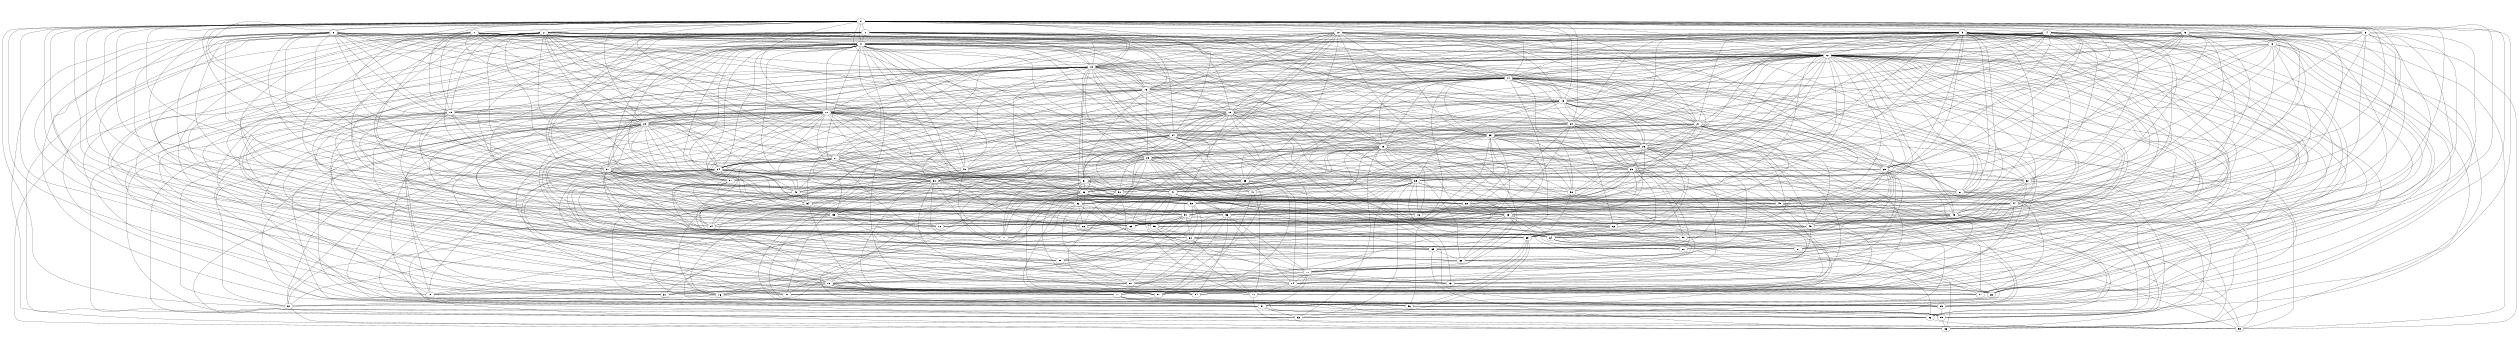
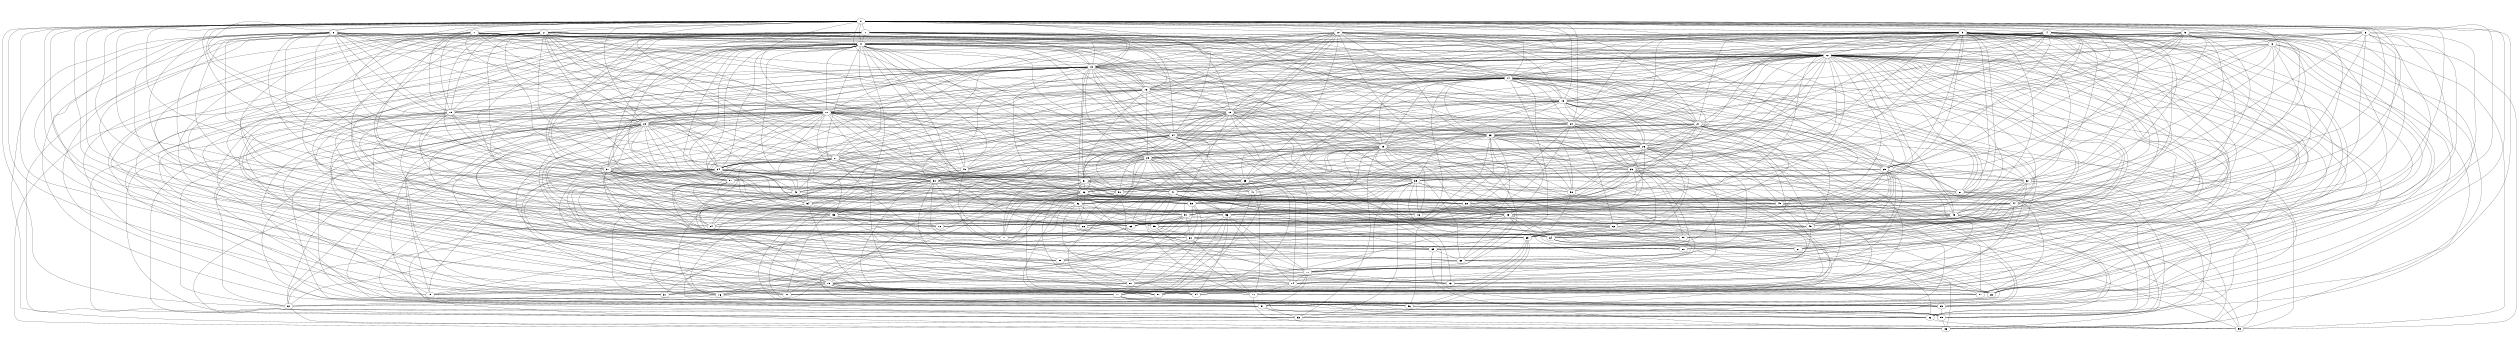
edge "15" -- "33": now "15" -- "1"
edge "62" -- "95": added
edge "56" -- "77": added
